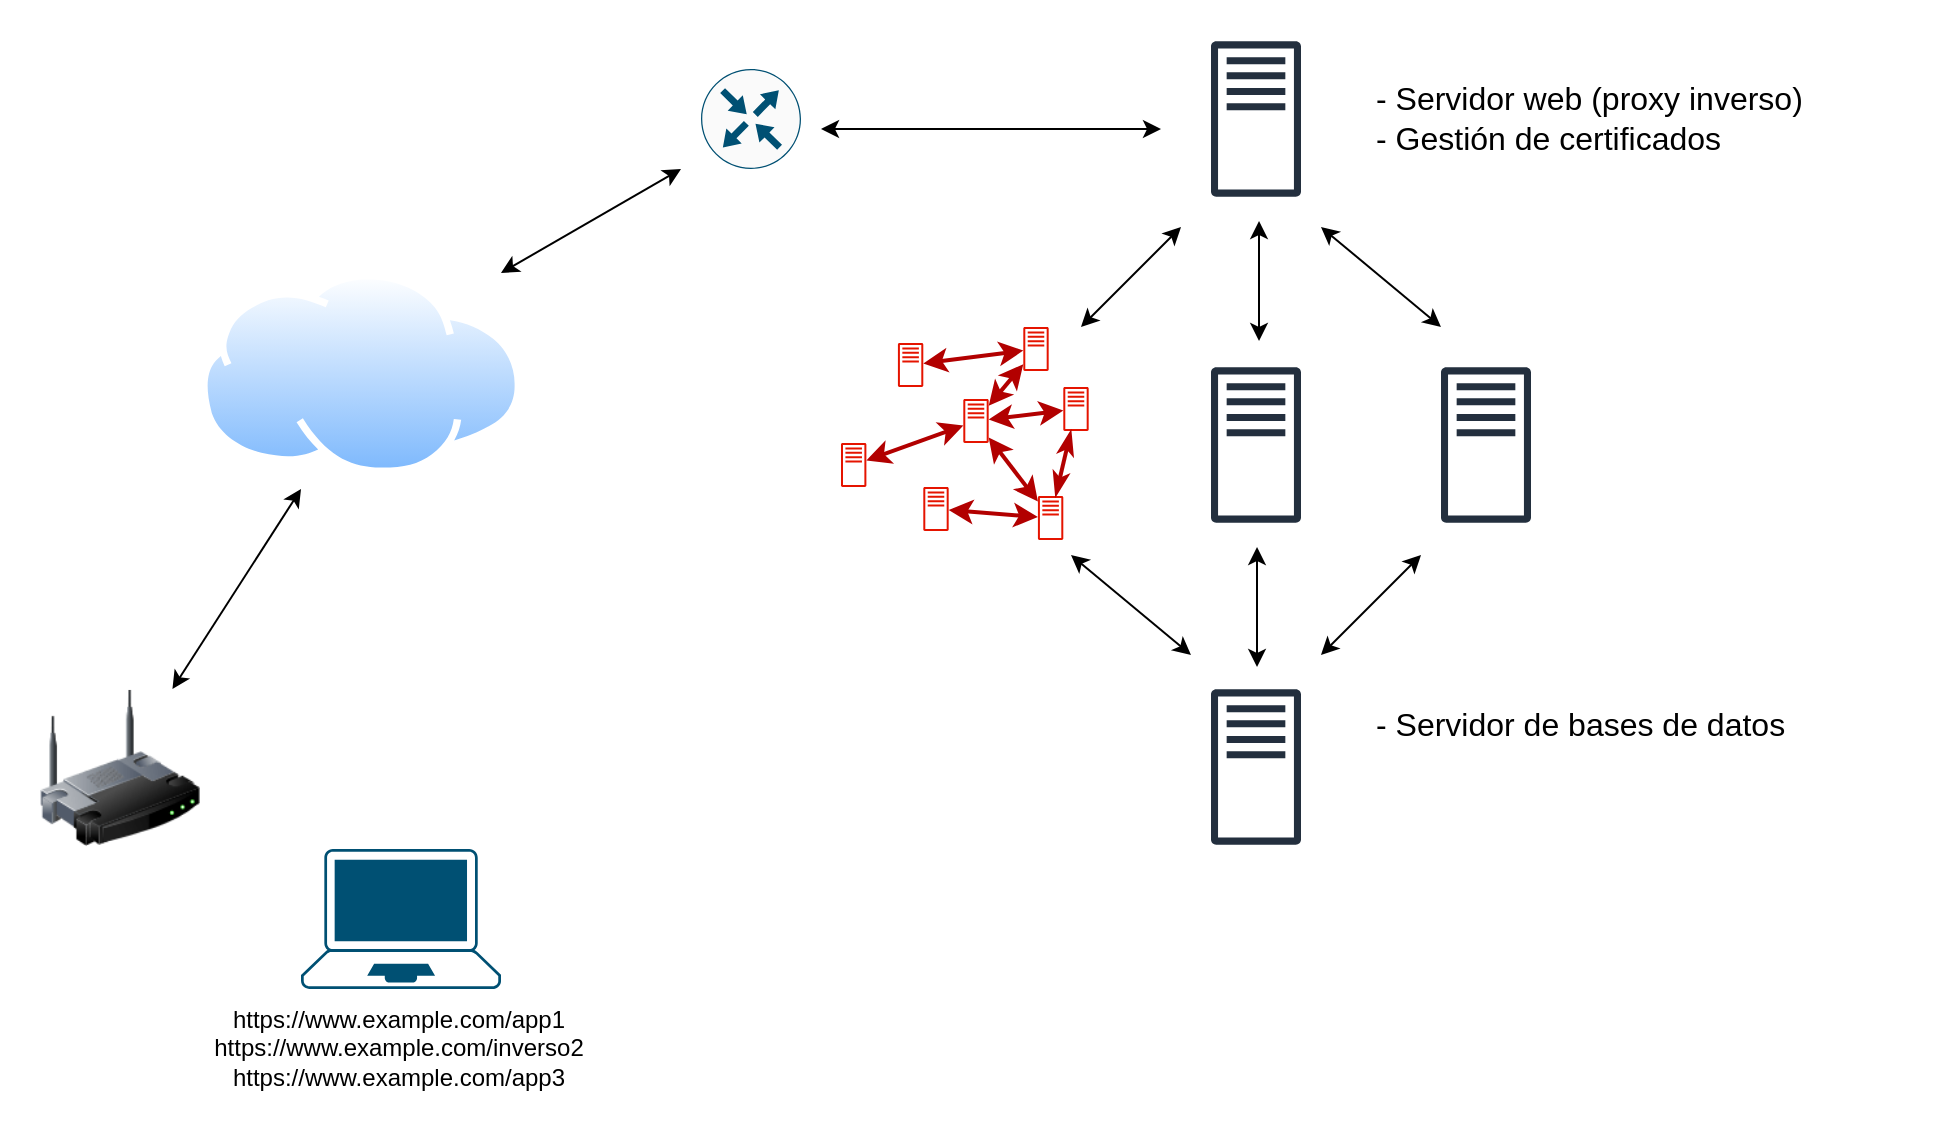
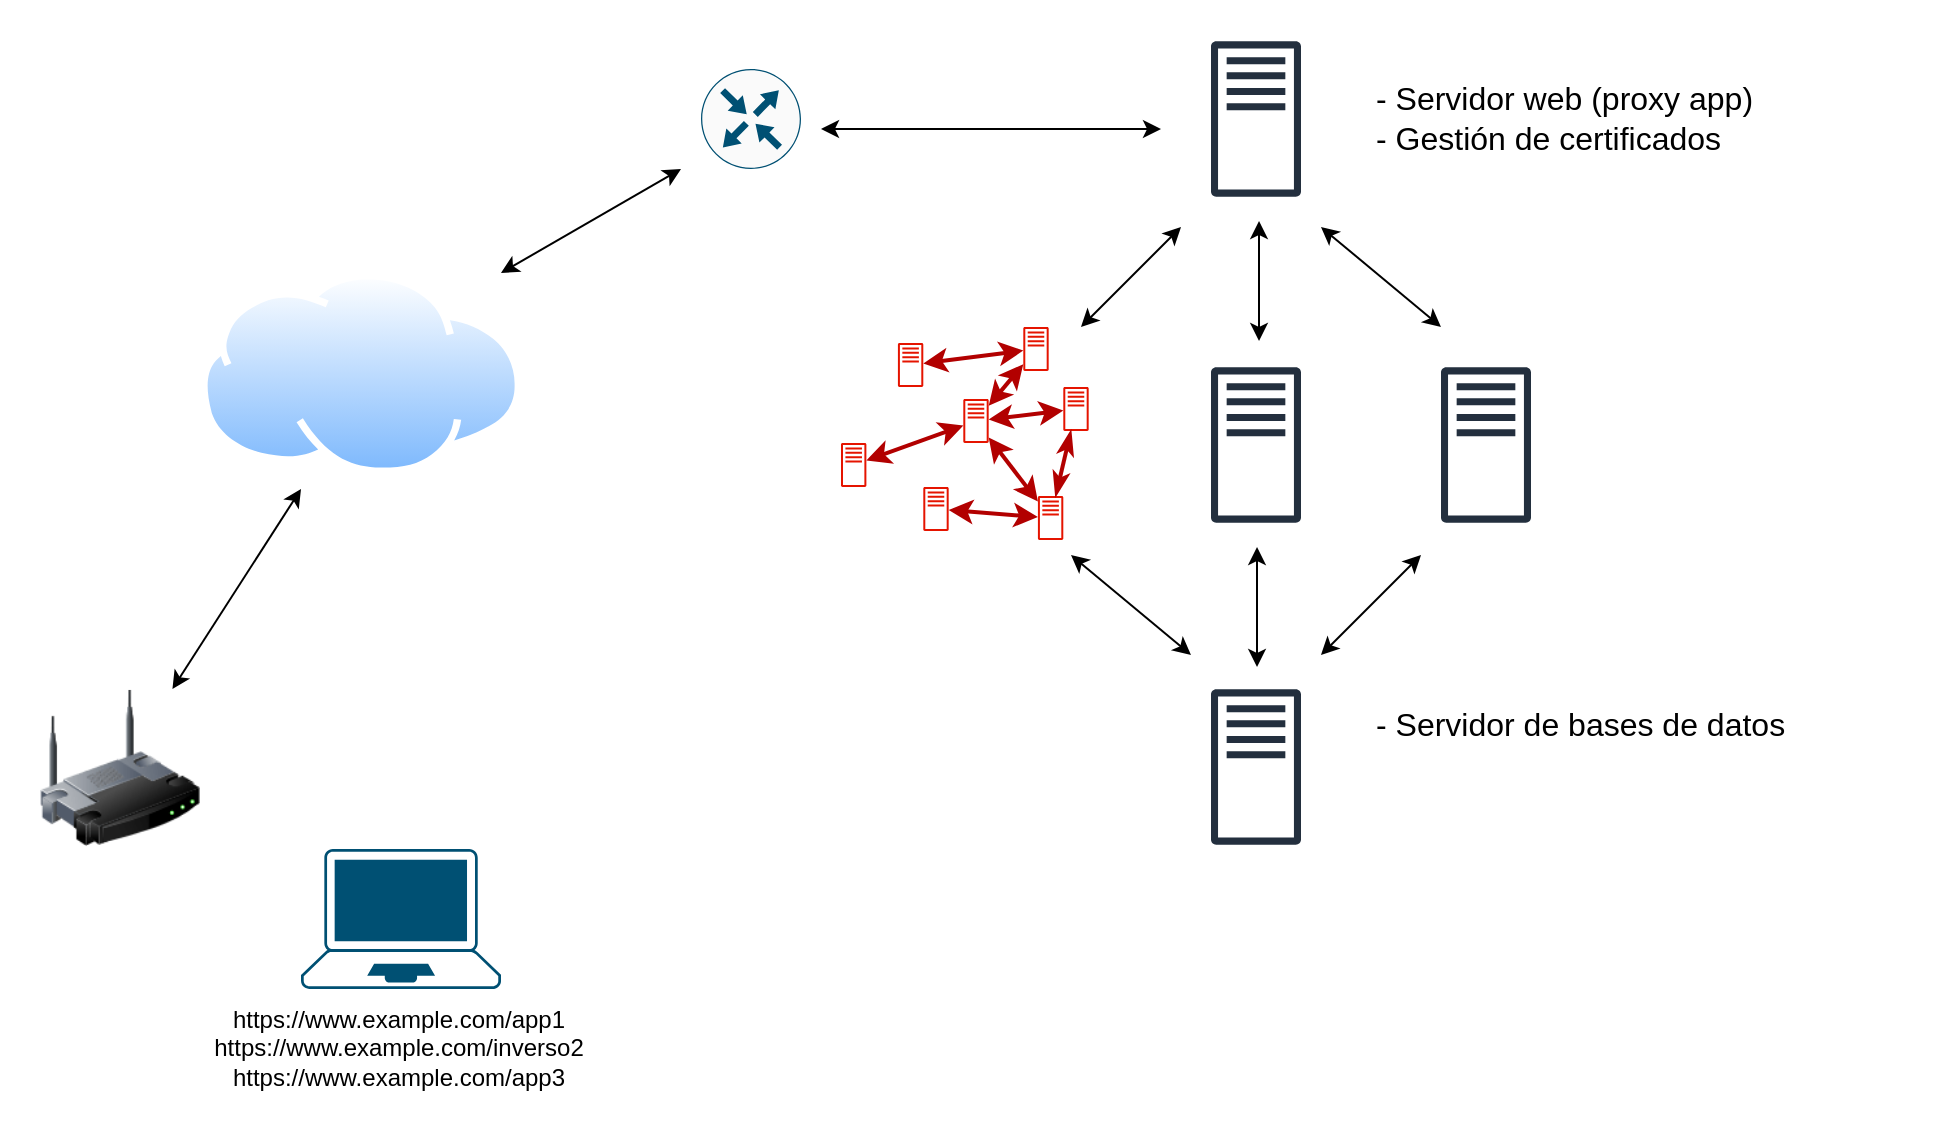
node "- Servidor web (proxy inverso) - Gestión de certificados": label "- Servidor web (proxy inverso) - Gestión de certificados" -> "- Servidor web (proxy app) - Gestión de certificados"
